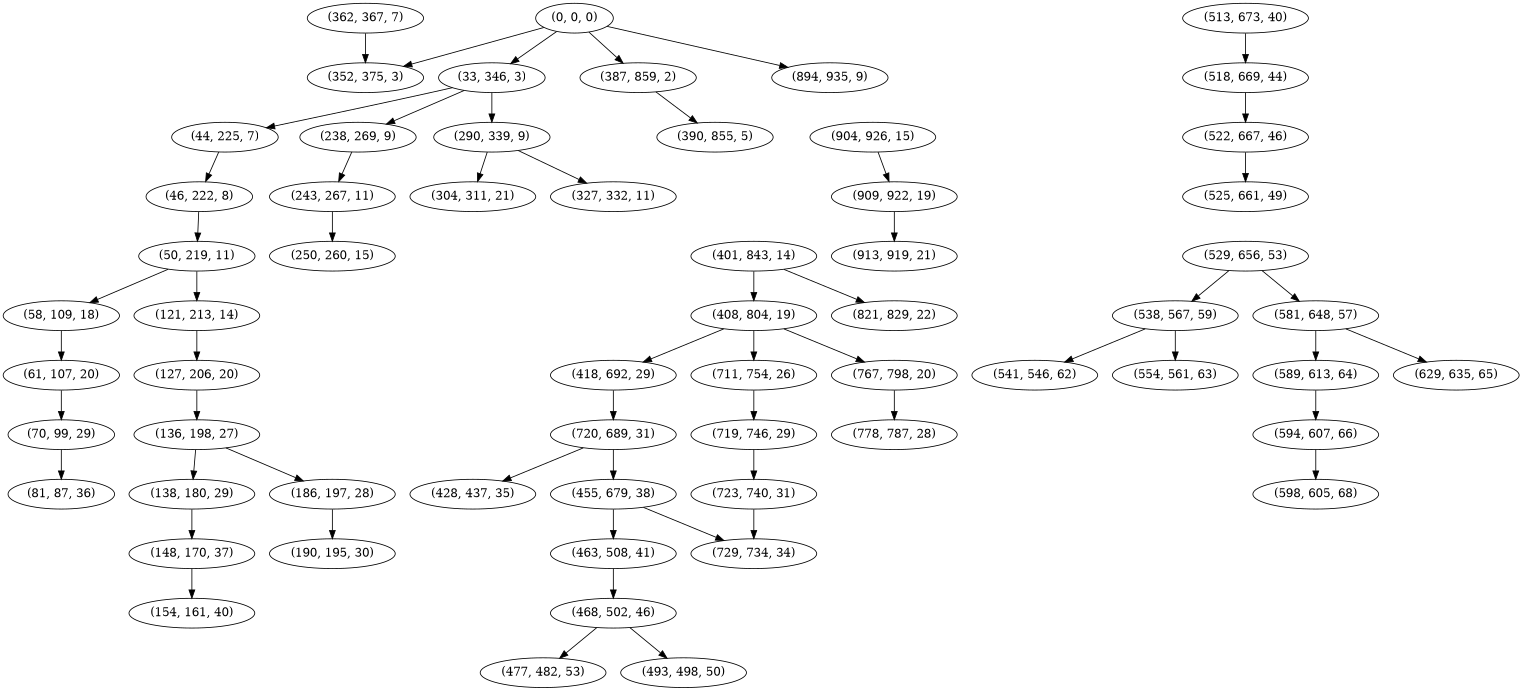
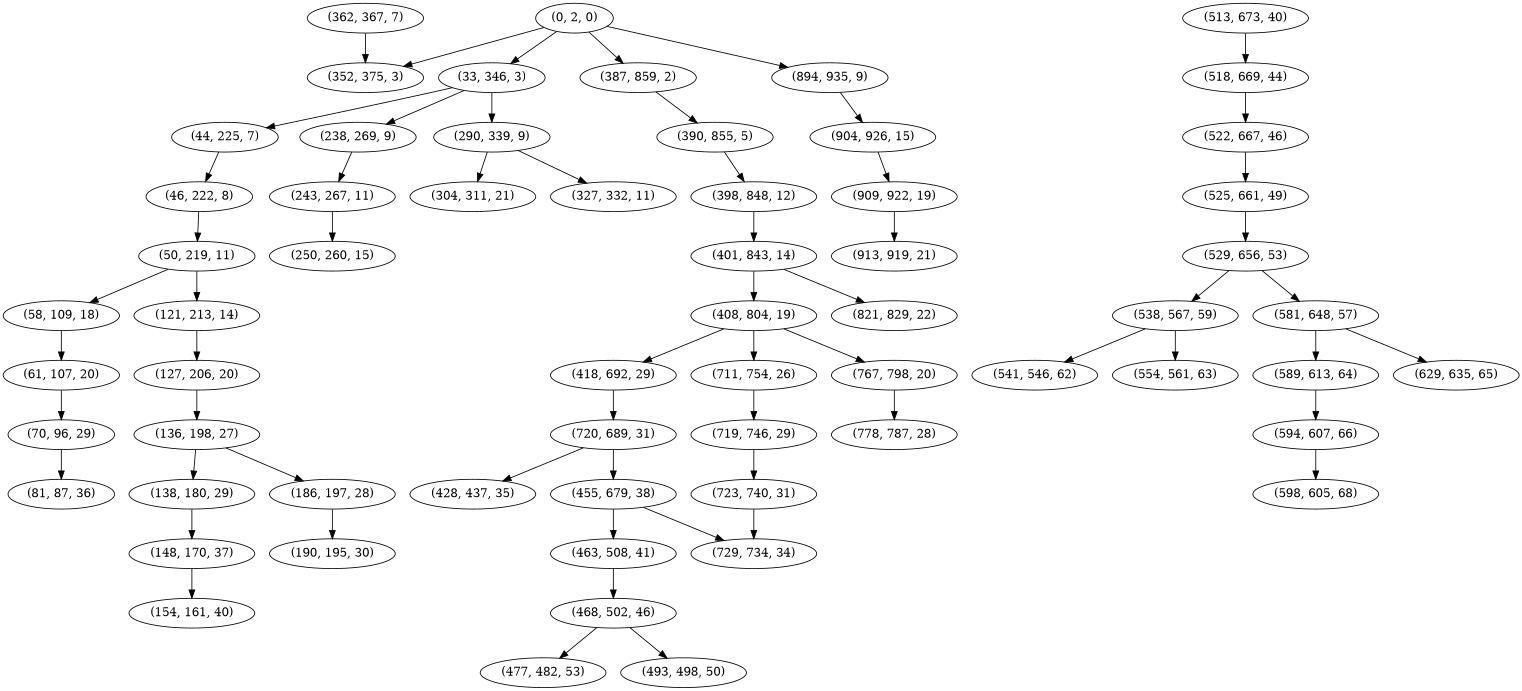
node "(0, 0, 0)": label "(0, 0, 0)" -> "(0, 2, 0)"
edge "(894, 935, 9)" -> "(904, 926, 15)": added
node "(398, 848, 12)": added
edge "(525, 661, 49)" -> "(529, 656, 53)": added
node "(70, 99, 29)": label "(70, 99, 29)" -> "(70, 96, 29)"
